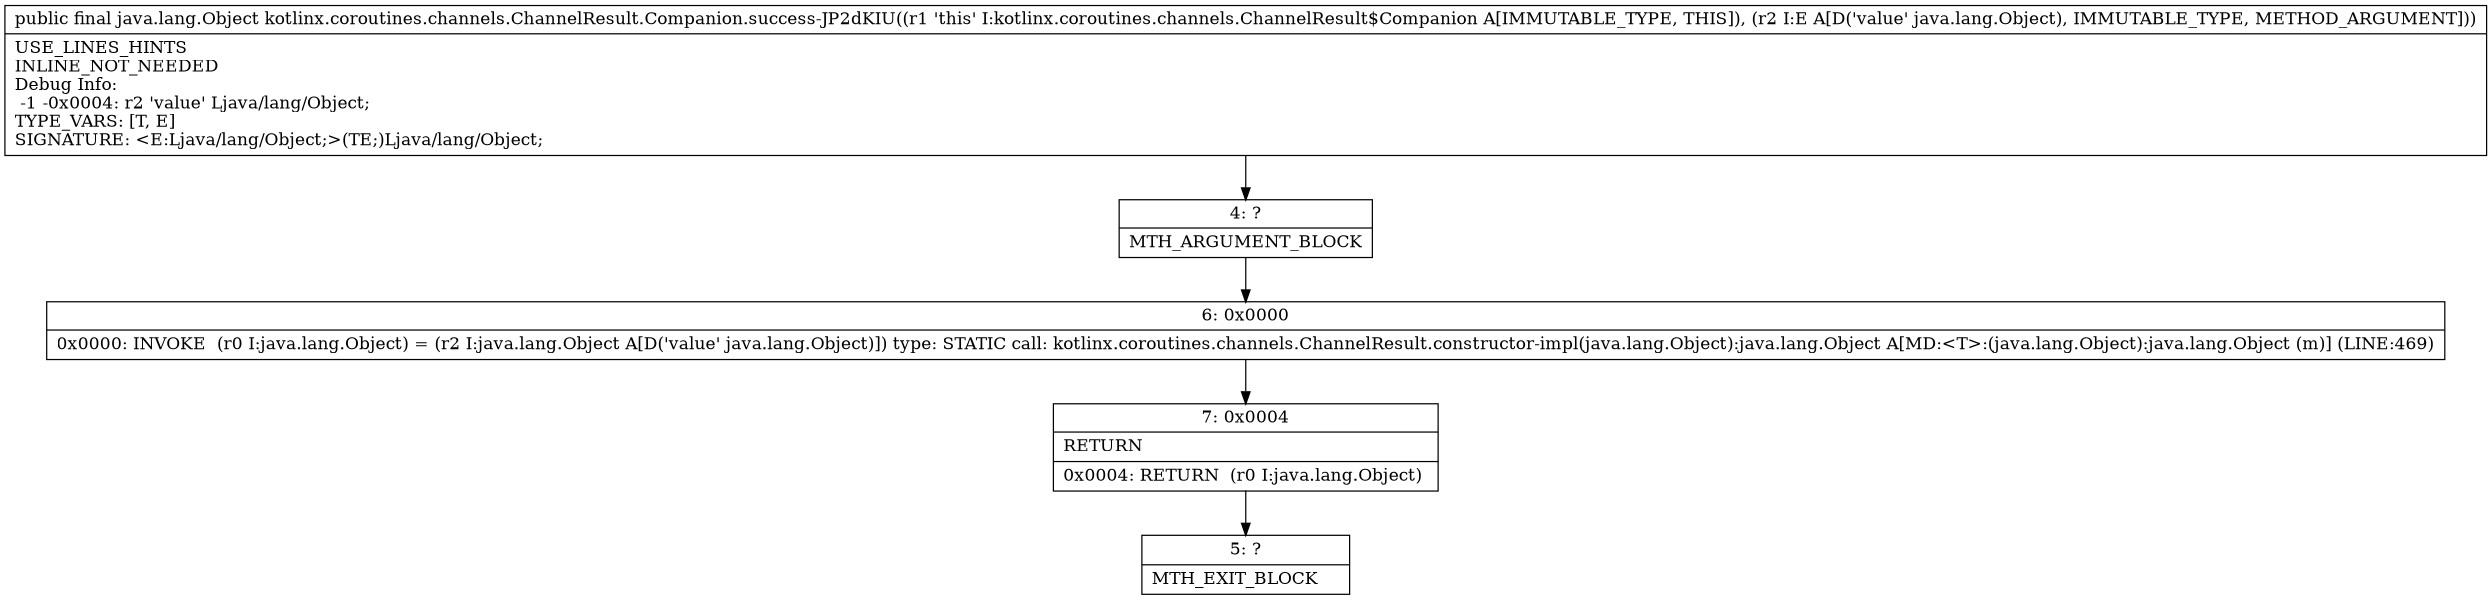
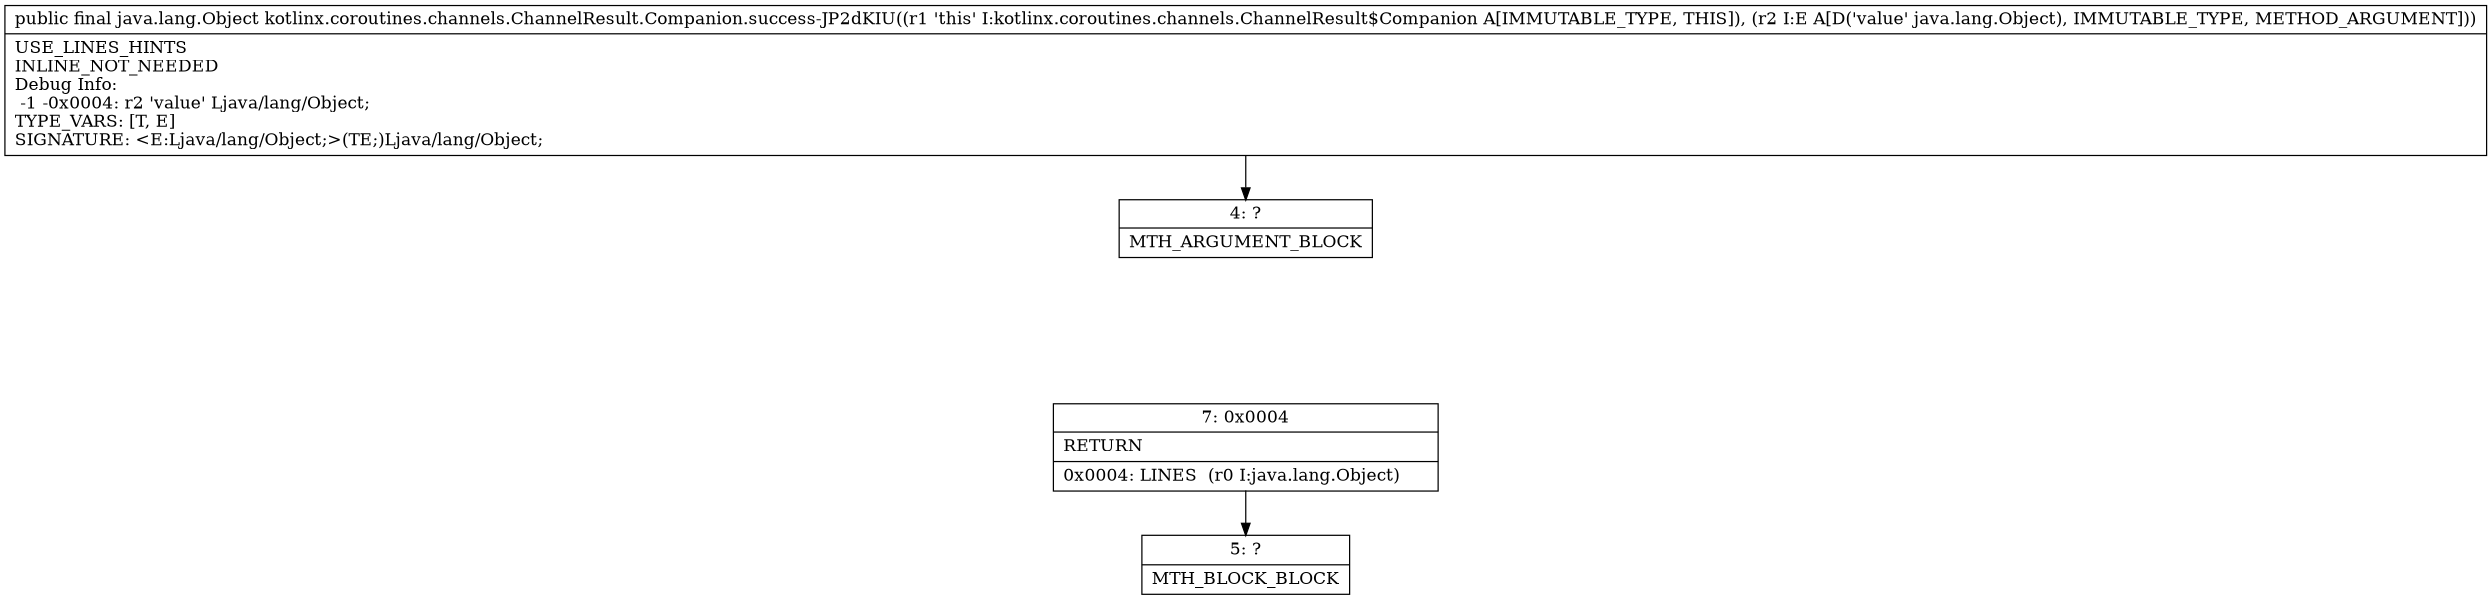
node "6: 0x0000": removed
node "7: 0x0004": text "0x0004: RETURN  (r0 I:java.lang.Object)" -> "0x0004: LINES  (r0 I:java.lang.Object)"
node "5: ?": text "MTH_EXIT_BLOCK" -> "MTH_BLOCK_BLOCK"
